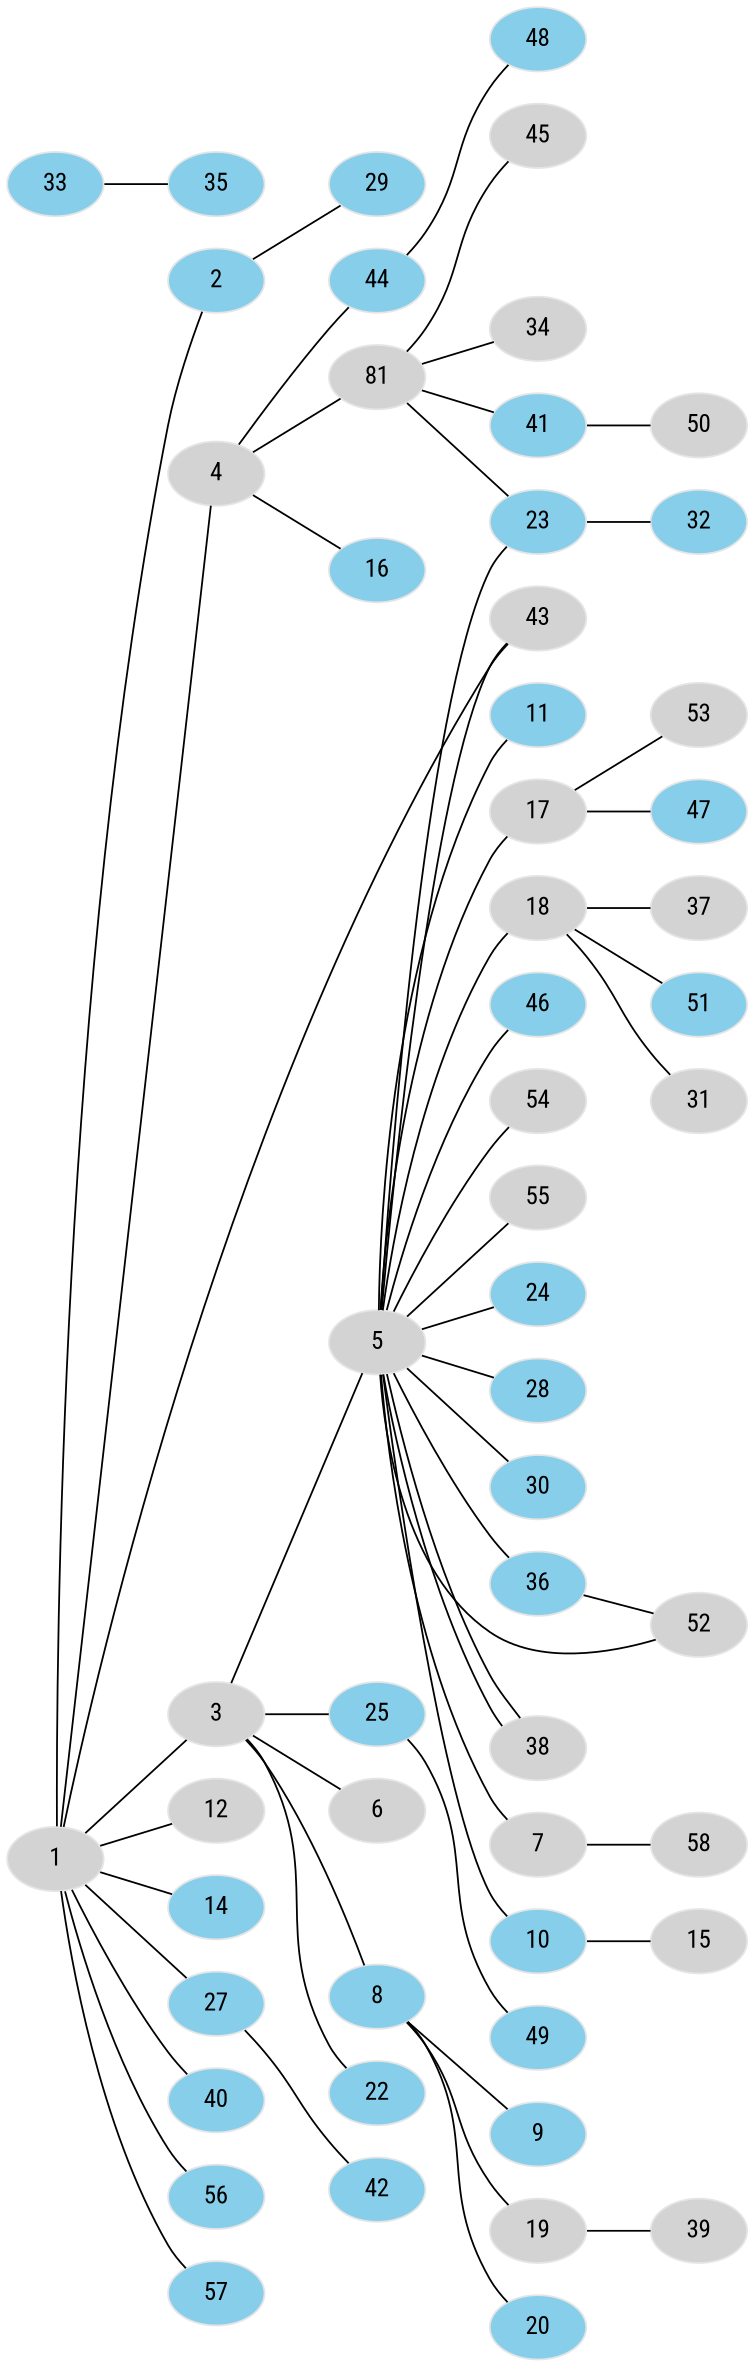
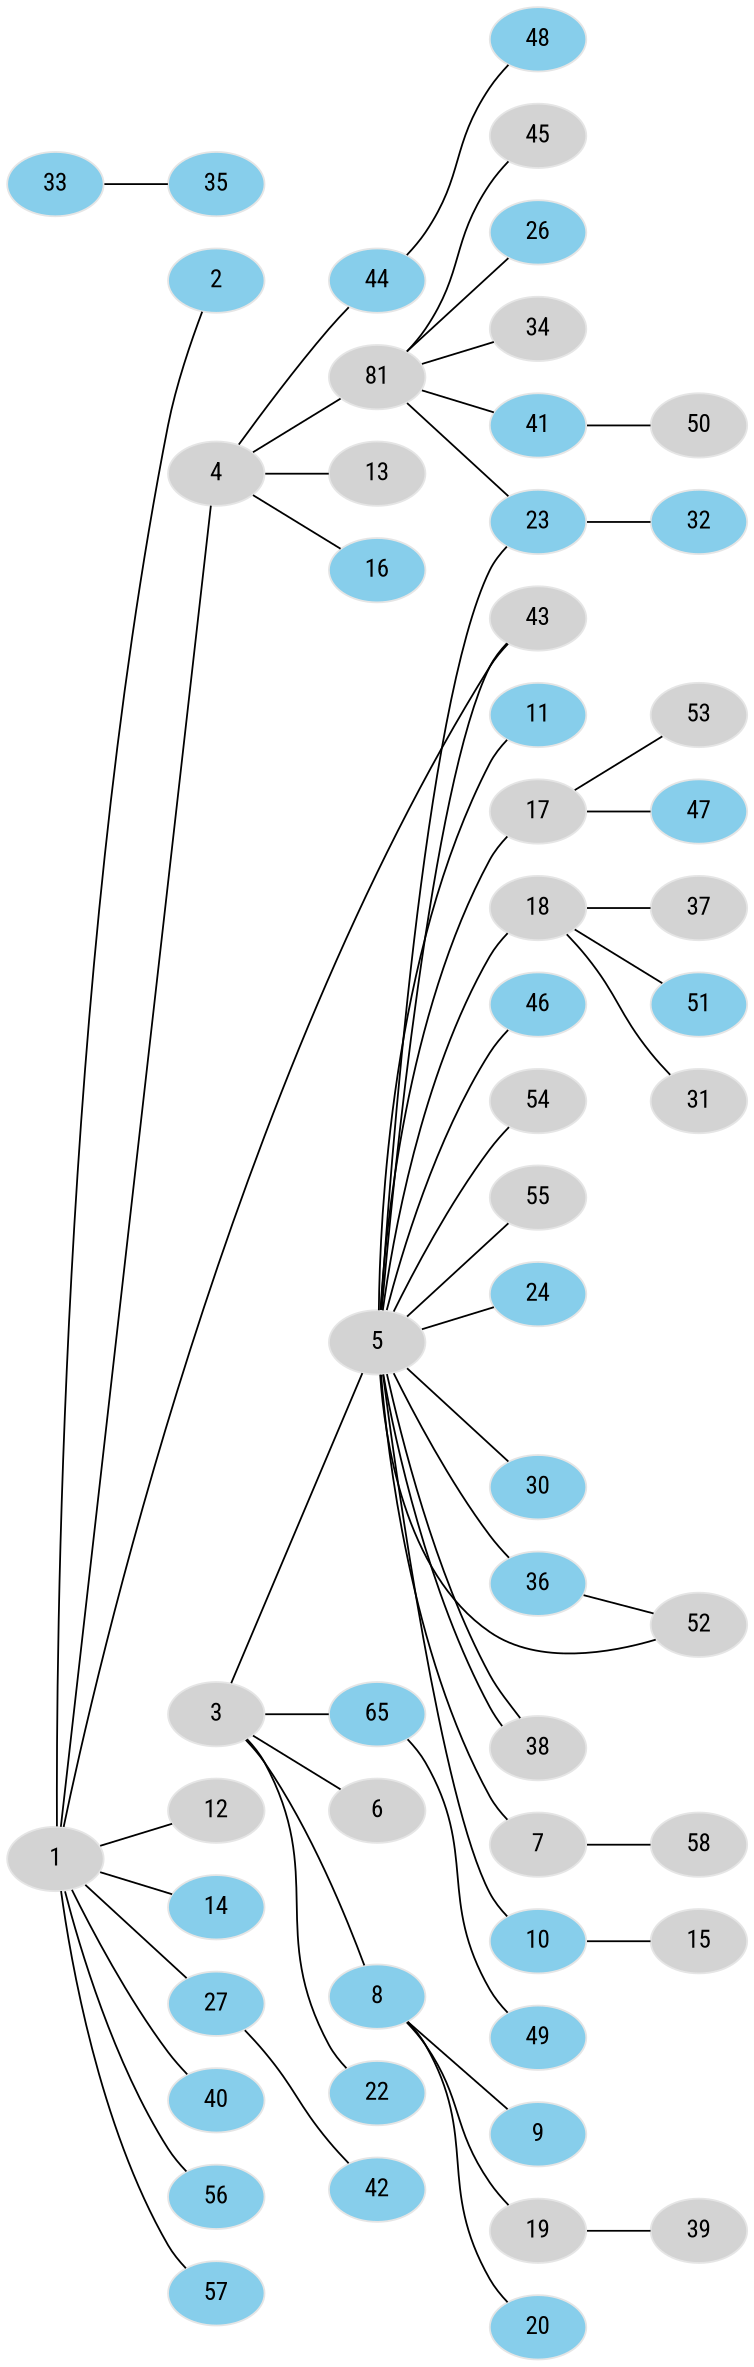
node "29": removed
node "26": added
node "13": added
node "28": removed
node "25": label "25" -> "65"
edge "3" -- "1": removed
